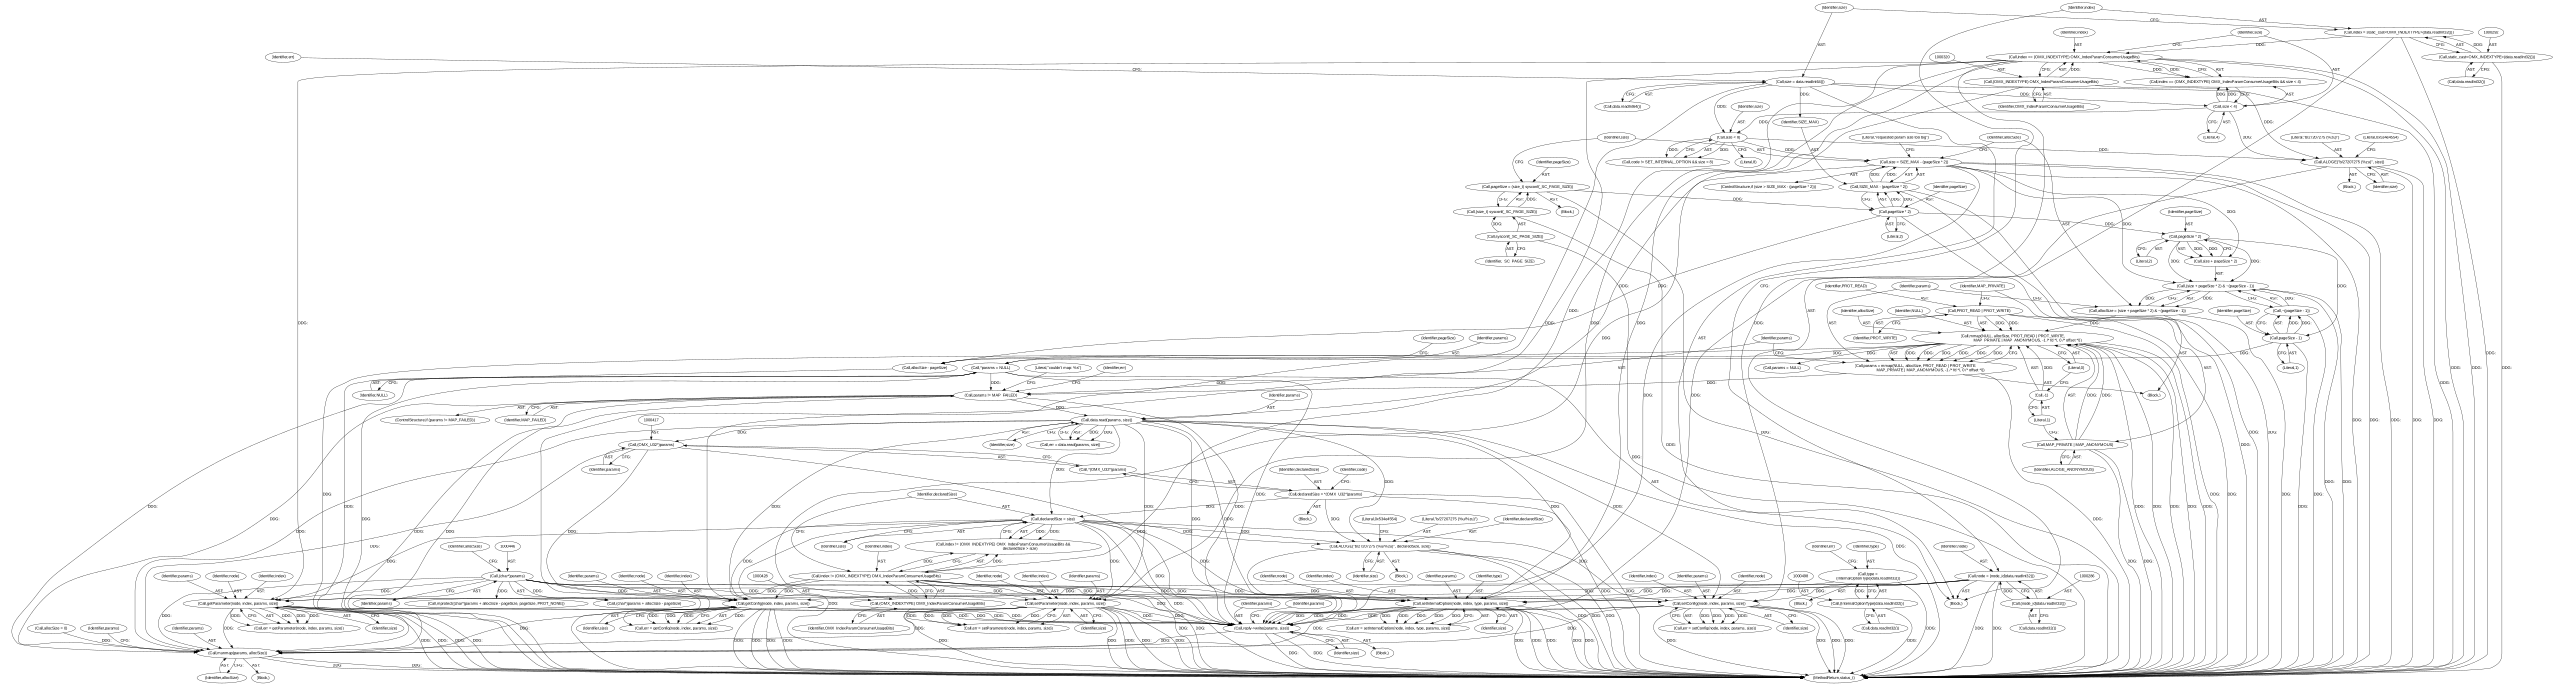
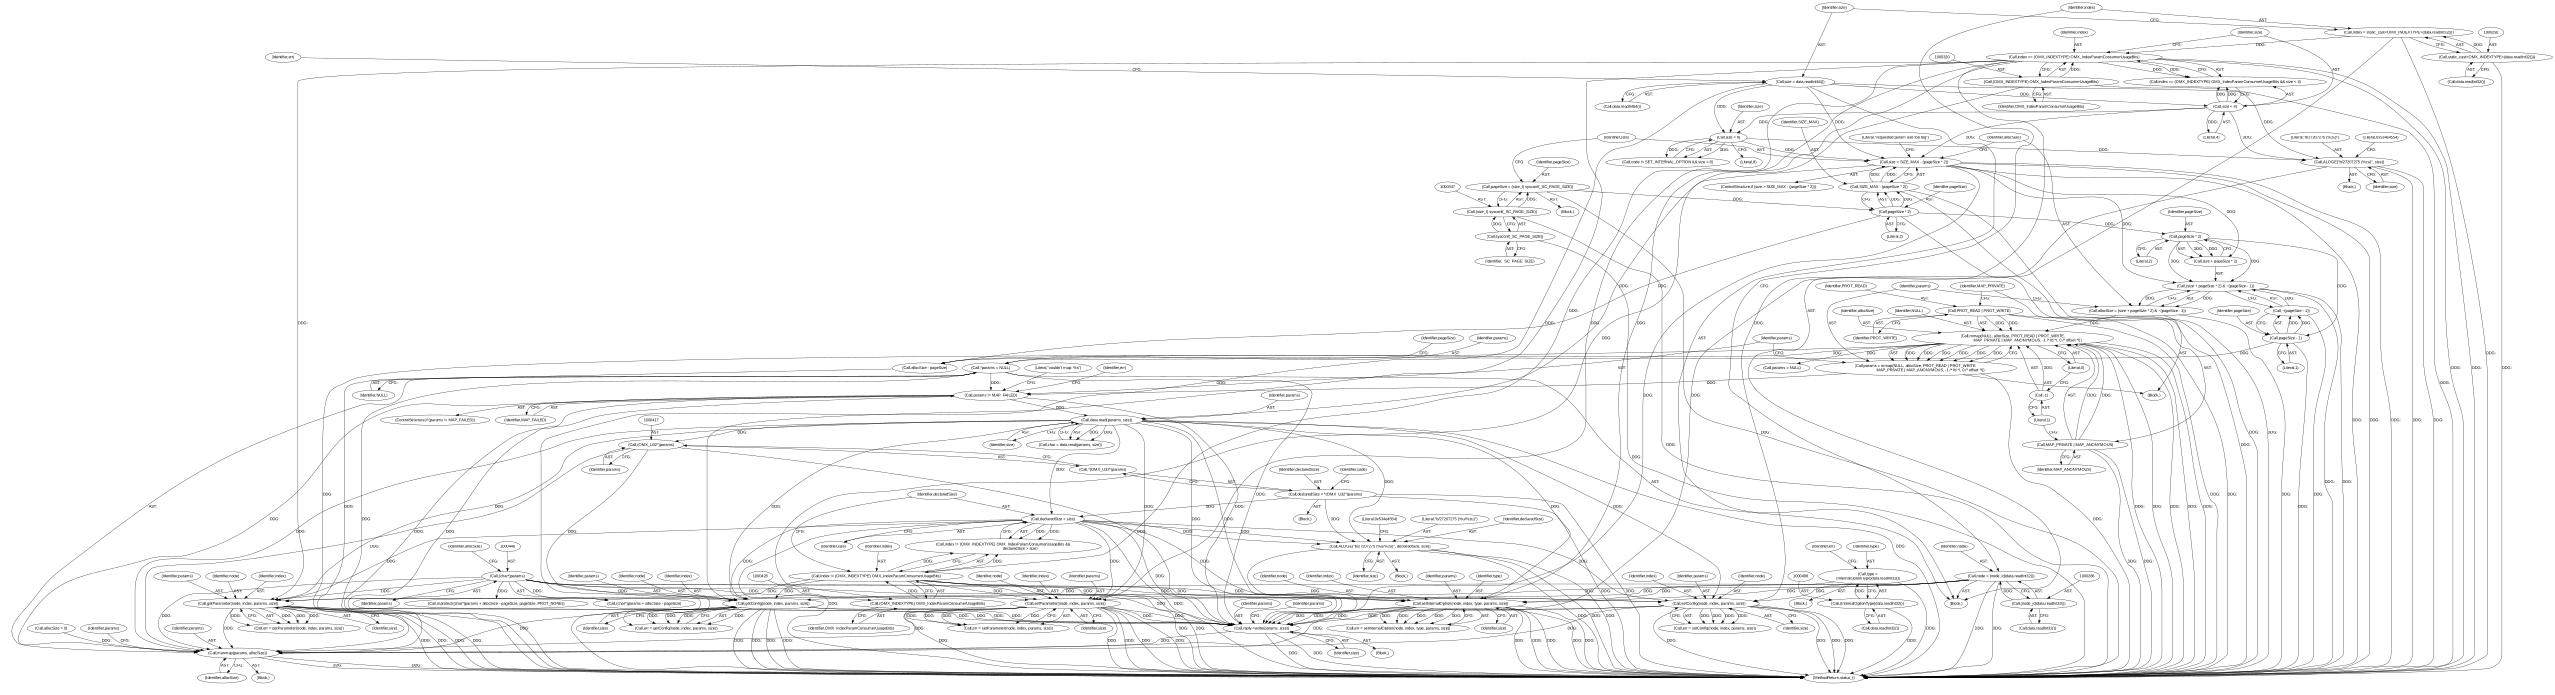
edge "(Call,size = data.readInt64())" -> "(Identifier,SIZE_MAX)": now "(Call,size = data.readInt64())" -> "(Call,size > SIZE_MAX - (pageSize * 2))"
edge "(Call,size < 4)" -> "(Call,size > SIZE_MAX - (pageSize * 2))": added, label "DDG:"
edge "(Call,size < 4)" -> "(Literal,4)": label "CFG: " -> "DDG: "
edge "(Call,size > SIZE_MAX - (pageSize * 2))" -> "(Call,SIZE_MAX - (pageSize * 2))": label "AST: " -> "CFG: "
node "1000347": added
edge "(Call,(size_t) sysconf(_SC_PAGE_SIZE))" -> "(Call,sysconf(_SC_PAGE_SIZE))": added, label "CFG:"
edge "(Call,data.read(params, size))" -> "(Call,getParameter(node, index, params, size))": added, label "DDG:"
node "(Call,err = data.read(params, size))": label "(Call,err = data.read(params, size))" -> "(Call,char = data.read(params, size))"
node "(Identifier,ALOGE_ANONYMOUS)": label "(Identifier,ALOGE_ANONYMOUS)" -> "(Identifier,MAP_ANONYMOUS)"
edge "(Call,*params = NULL)" -> "(Call,munmap(params, allocSize))": label "DDG: " -> "AST: "
